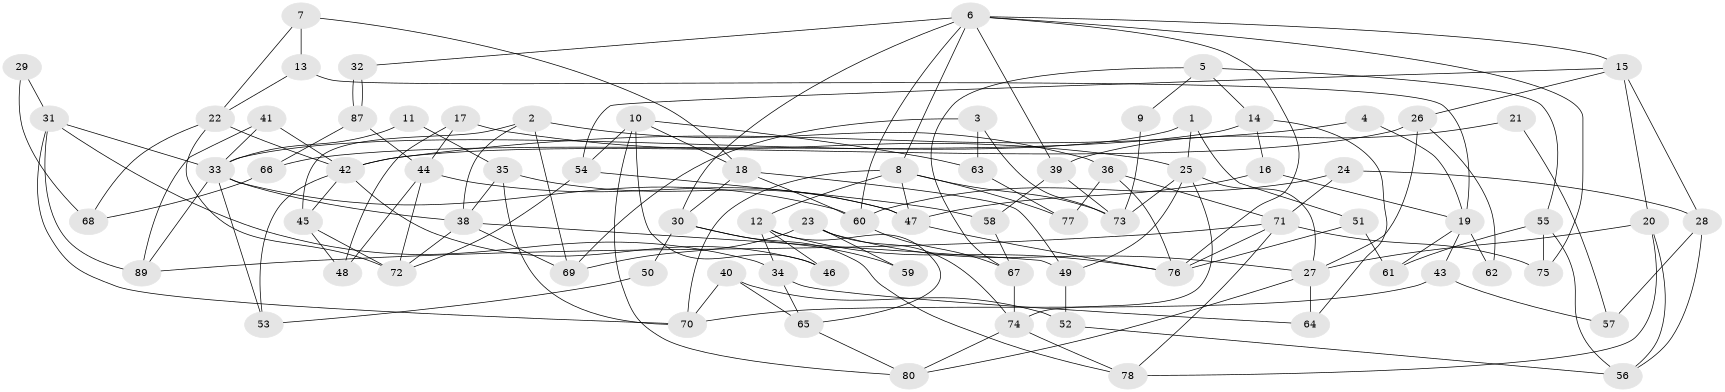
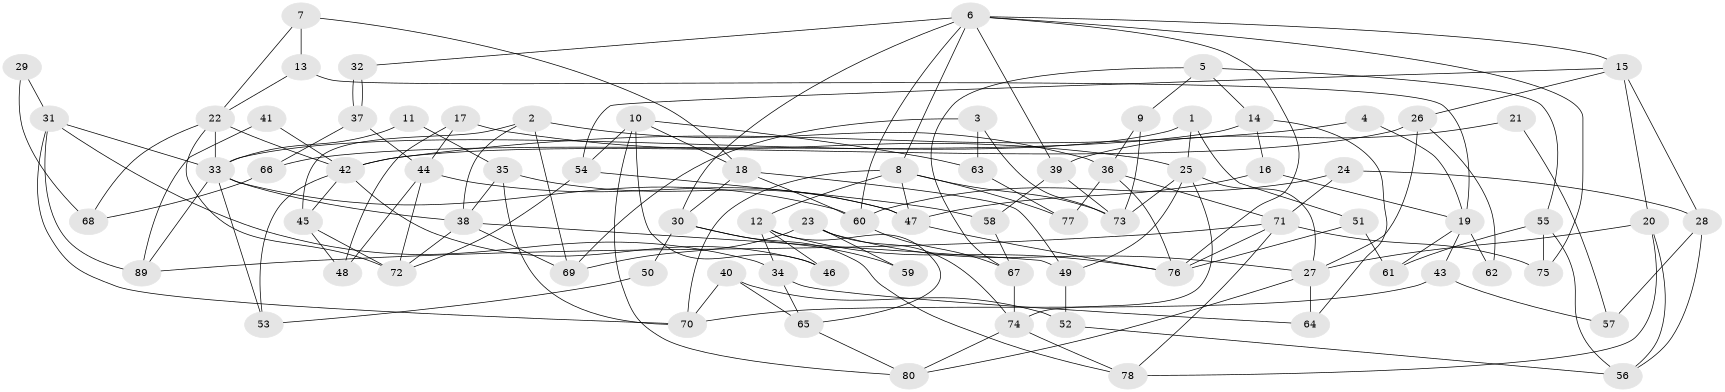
node "87": label "87" -> "37"
edge "41" -- "33": now "22" -- "33"
edge "9" -- "36": added
